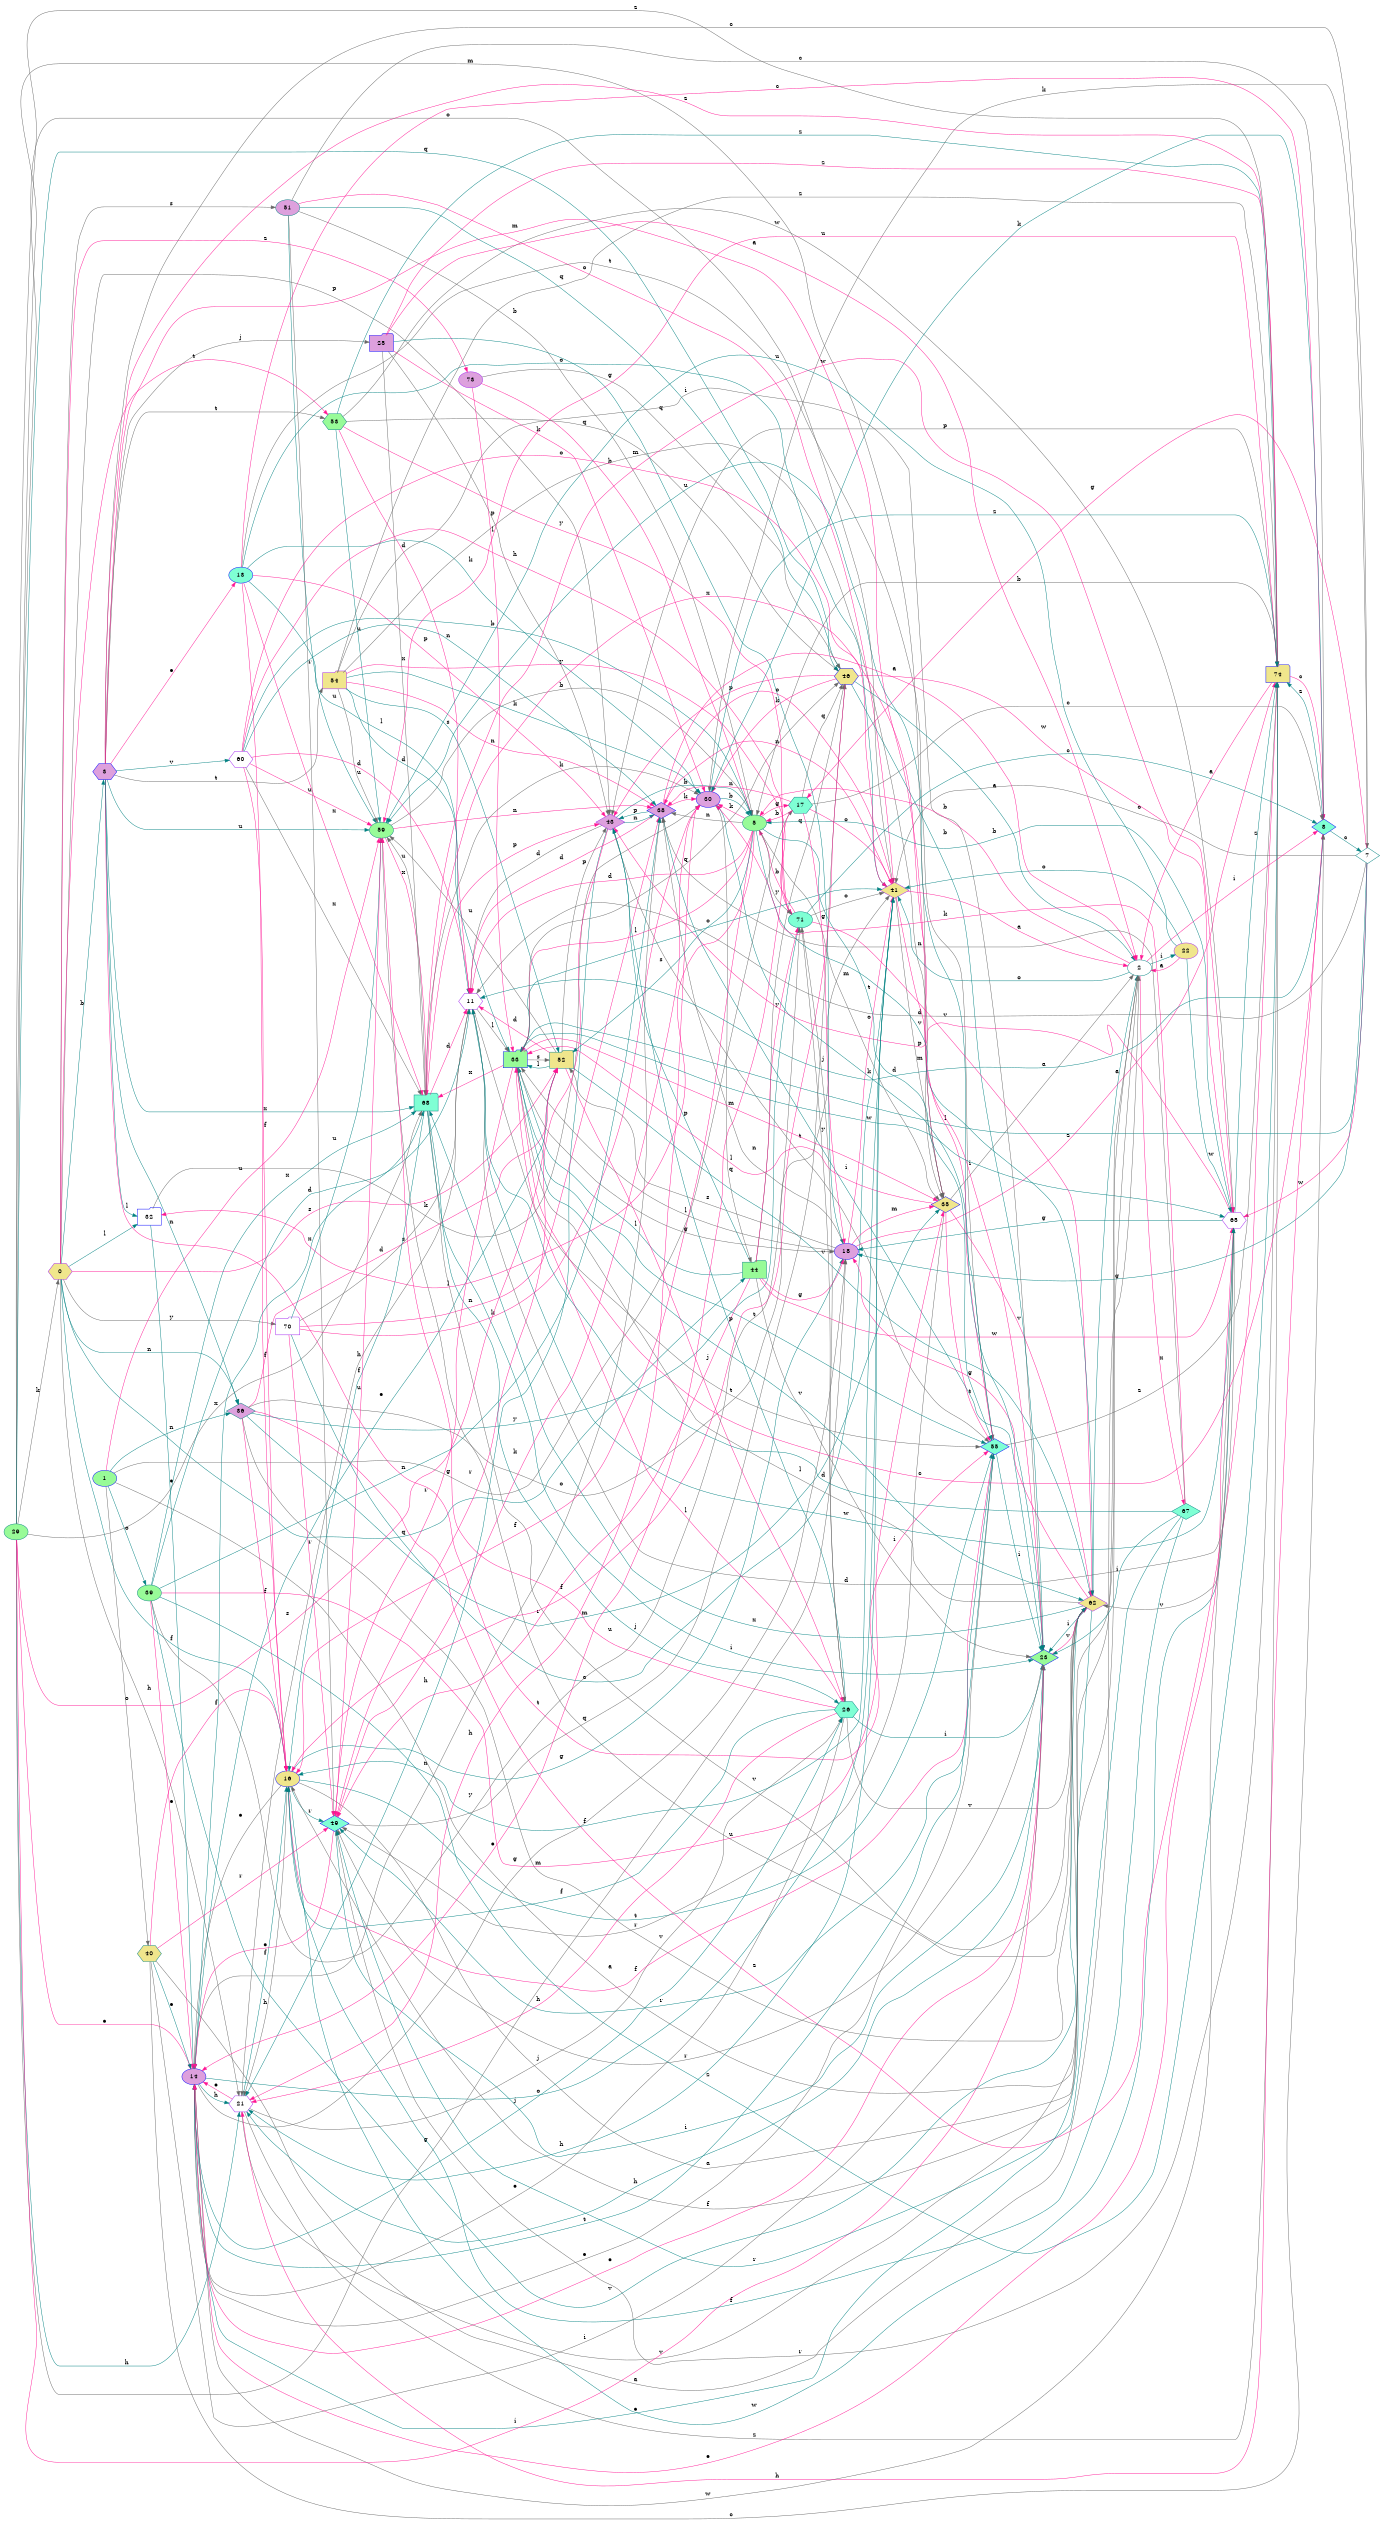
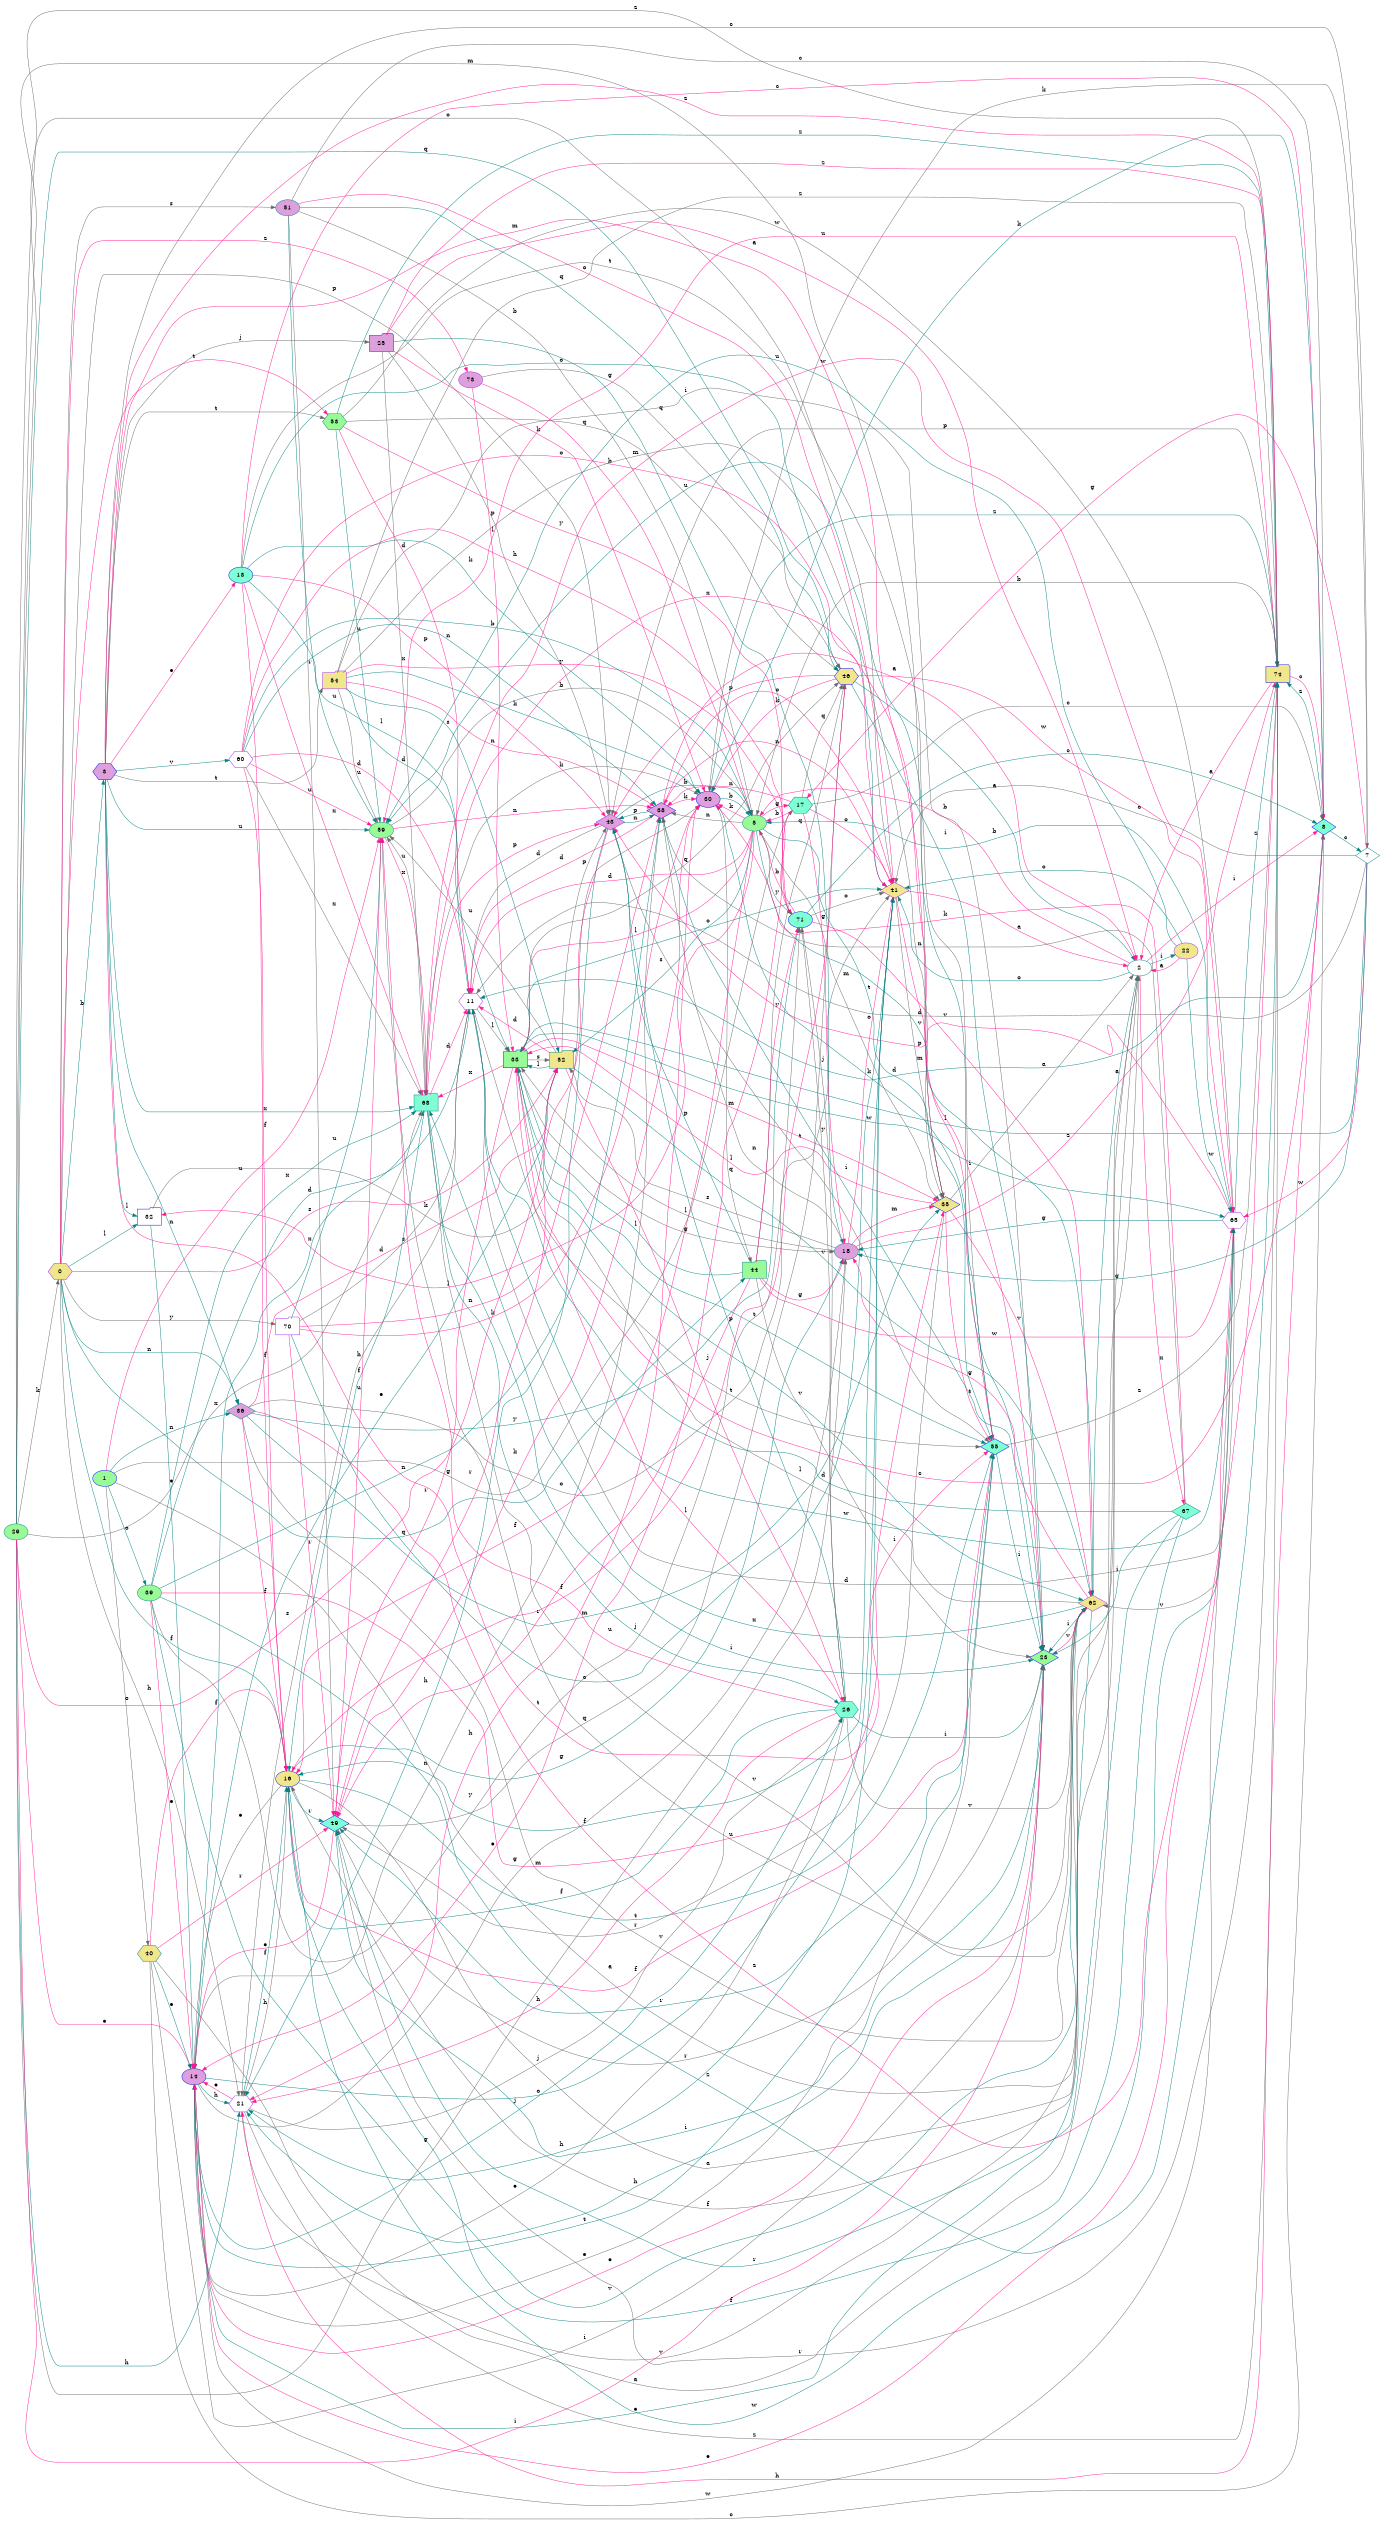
edge "46" -> "23": label "b" -> "i"
node "71": color teal -> blue
node "18": color blue -> teal
